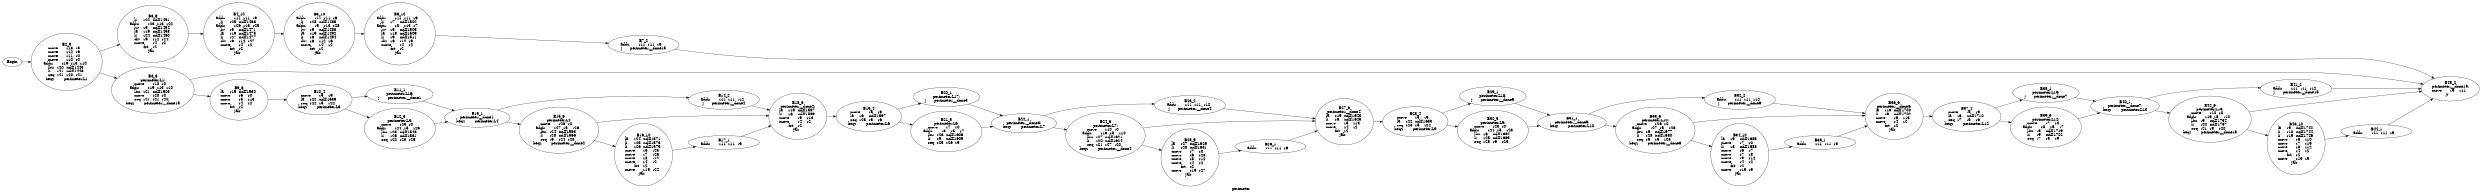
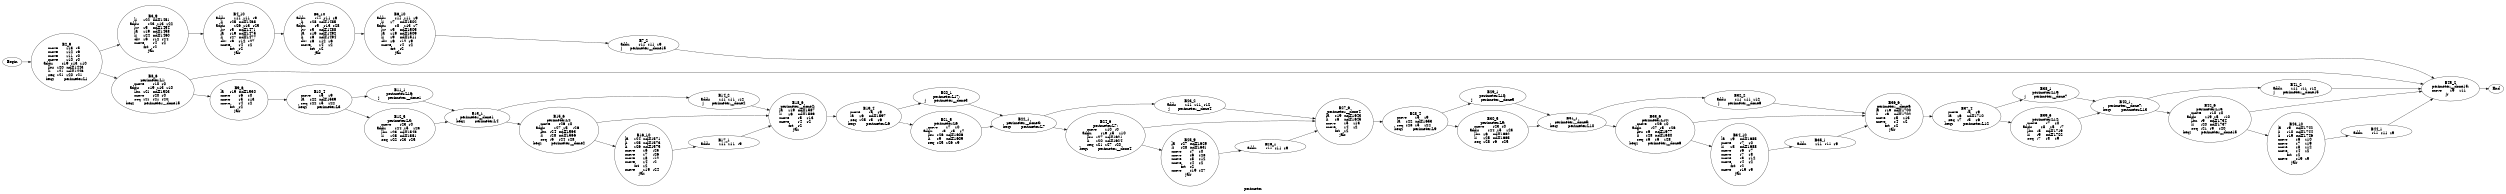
node "End": added
